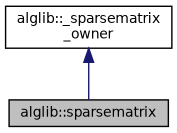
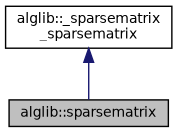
node "alglib::_sparsematrix _owner": label "alglib::_sparsematrix _owner" -> "alglib::_sparsematrix _sparsematrix"
